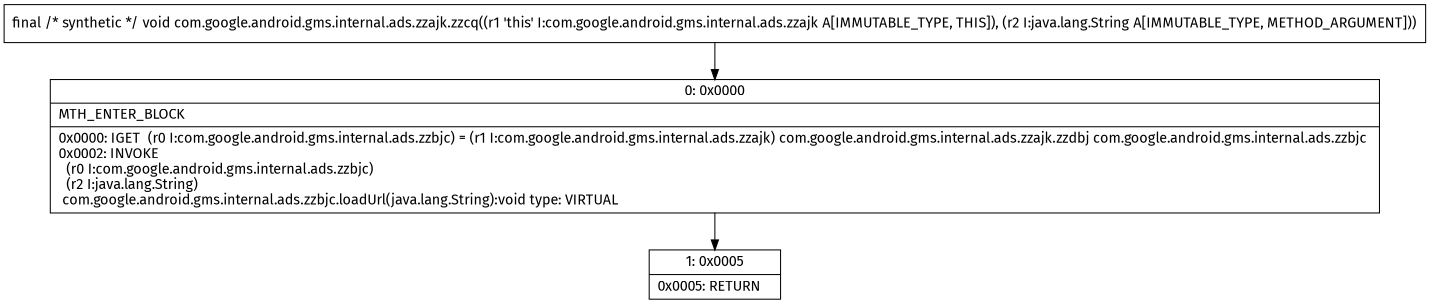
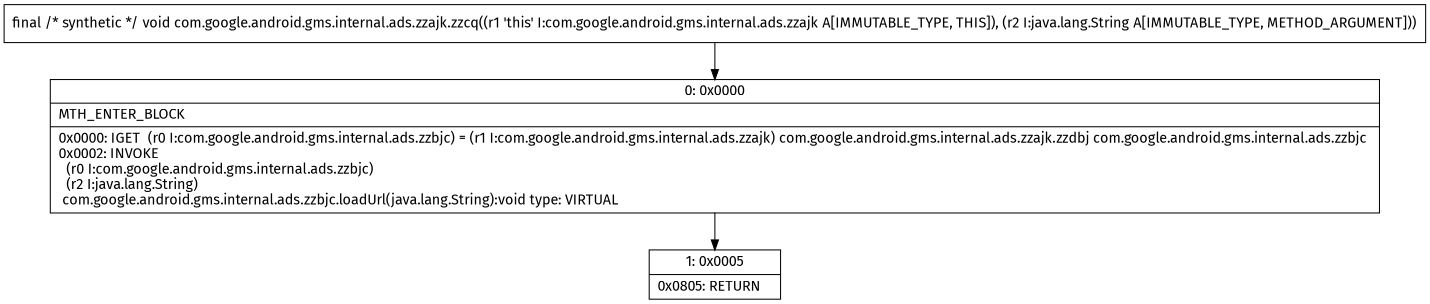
node "1: 0x0005": text "0x0005: RETURN" -> "0x0805: RETURN"
